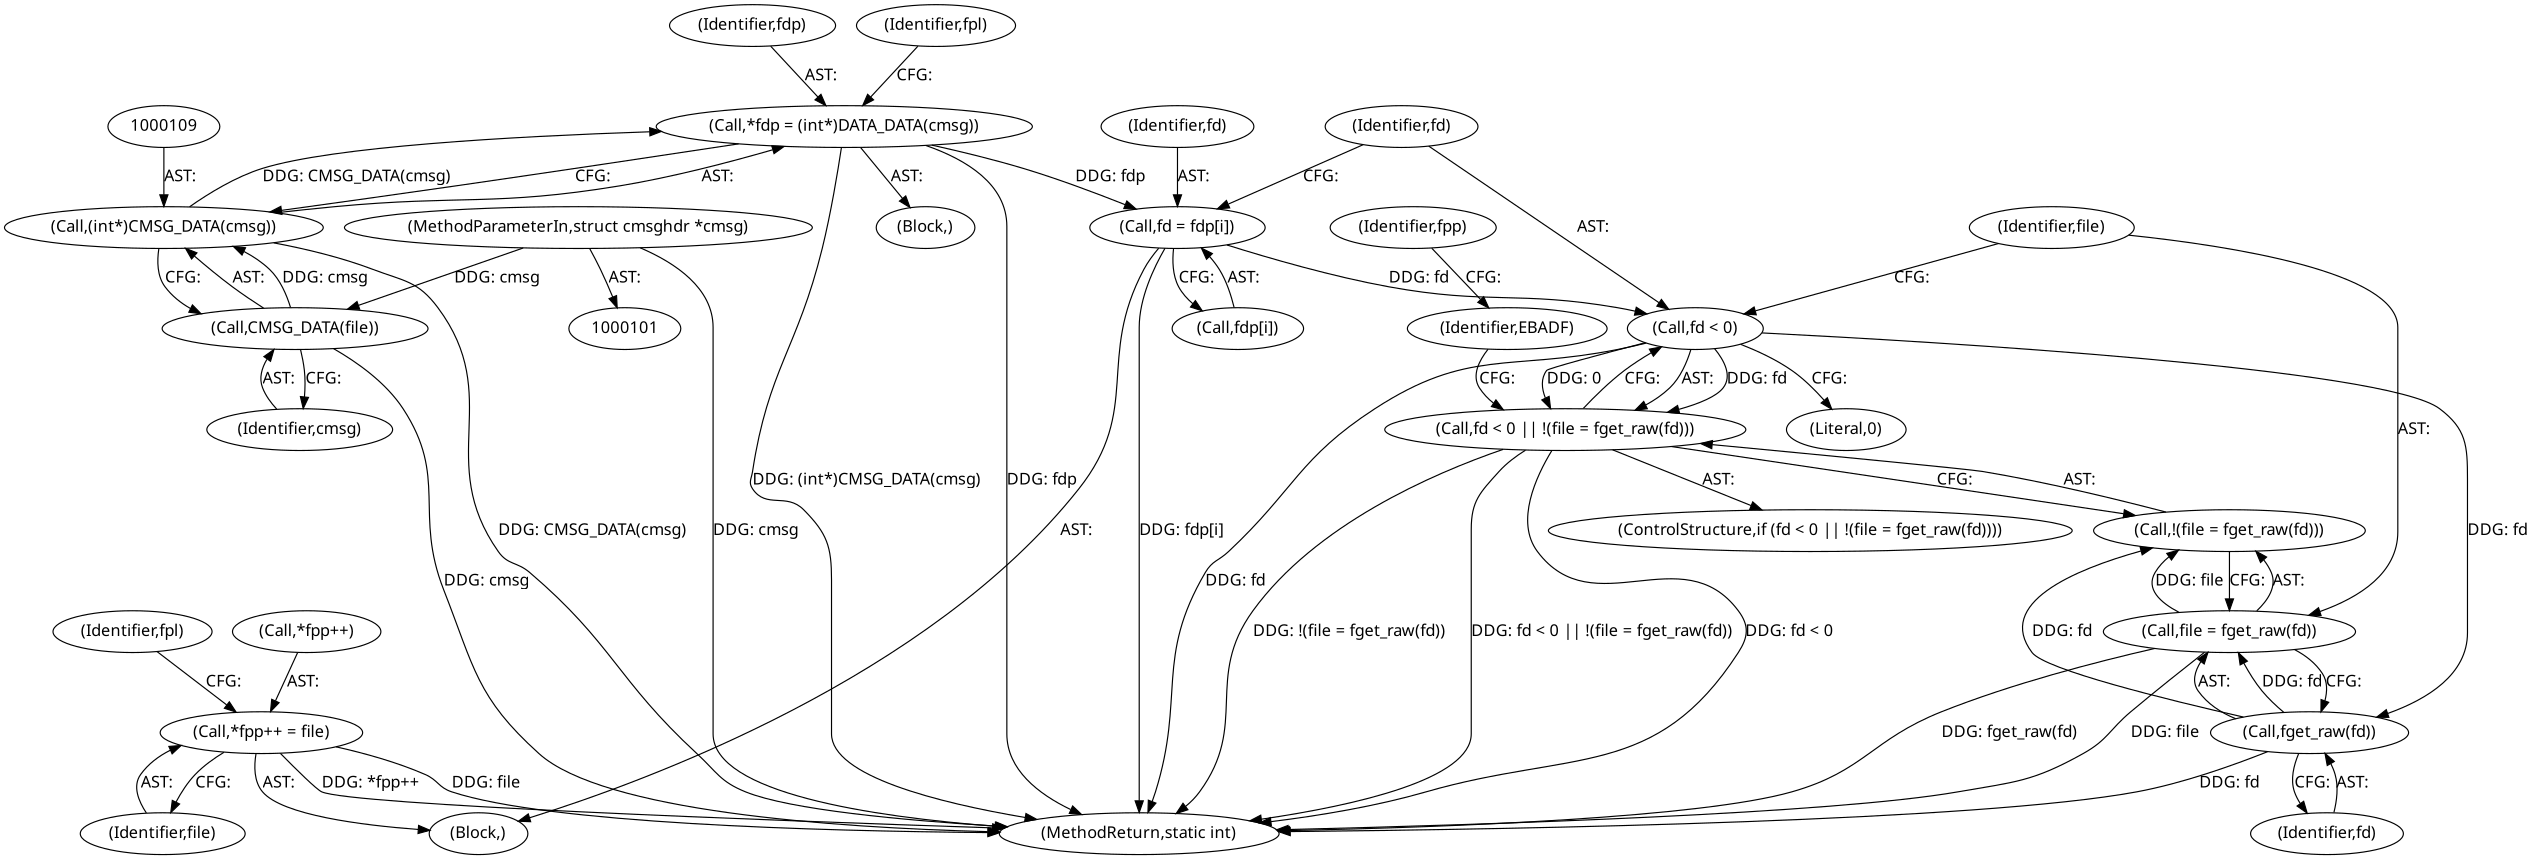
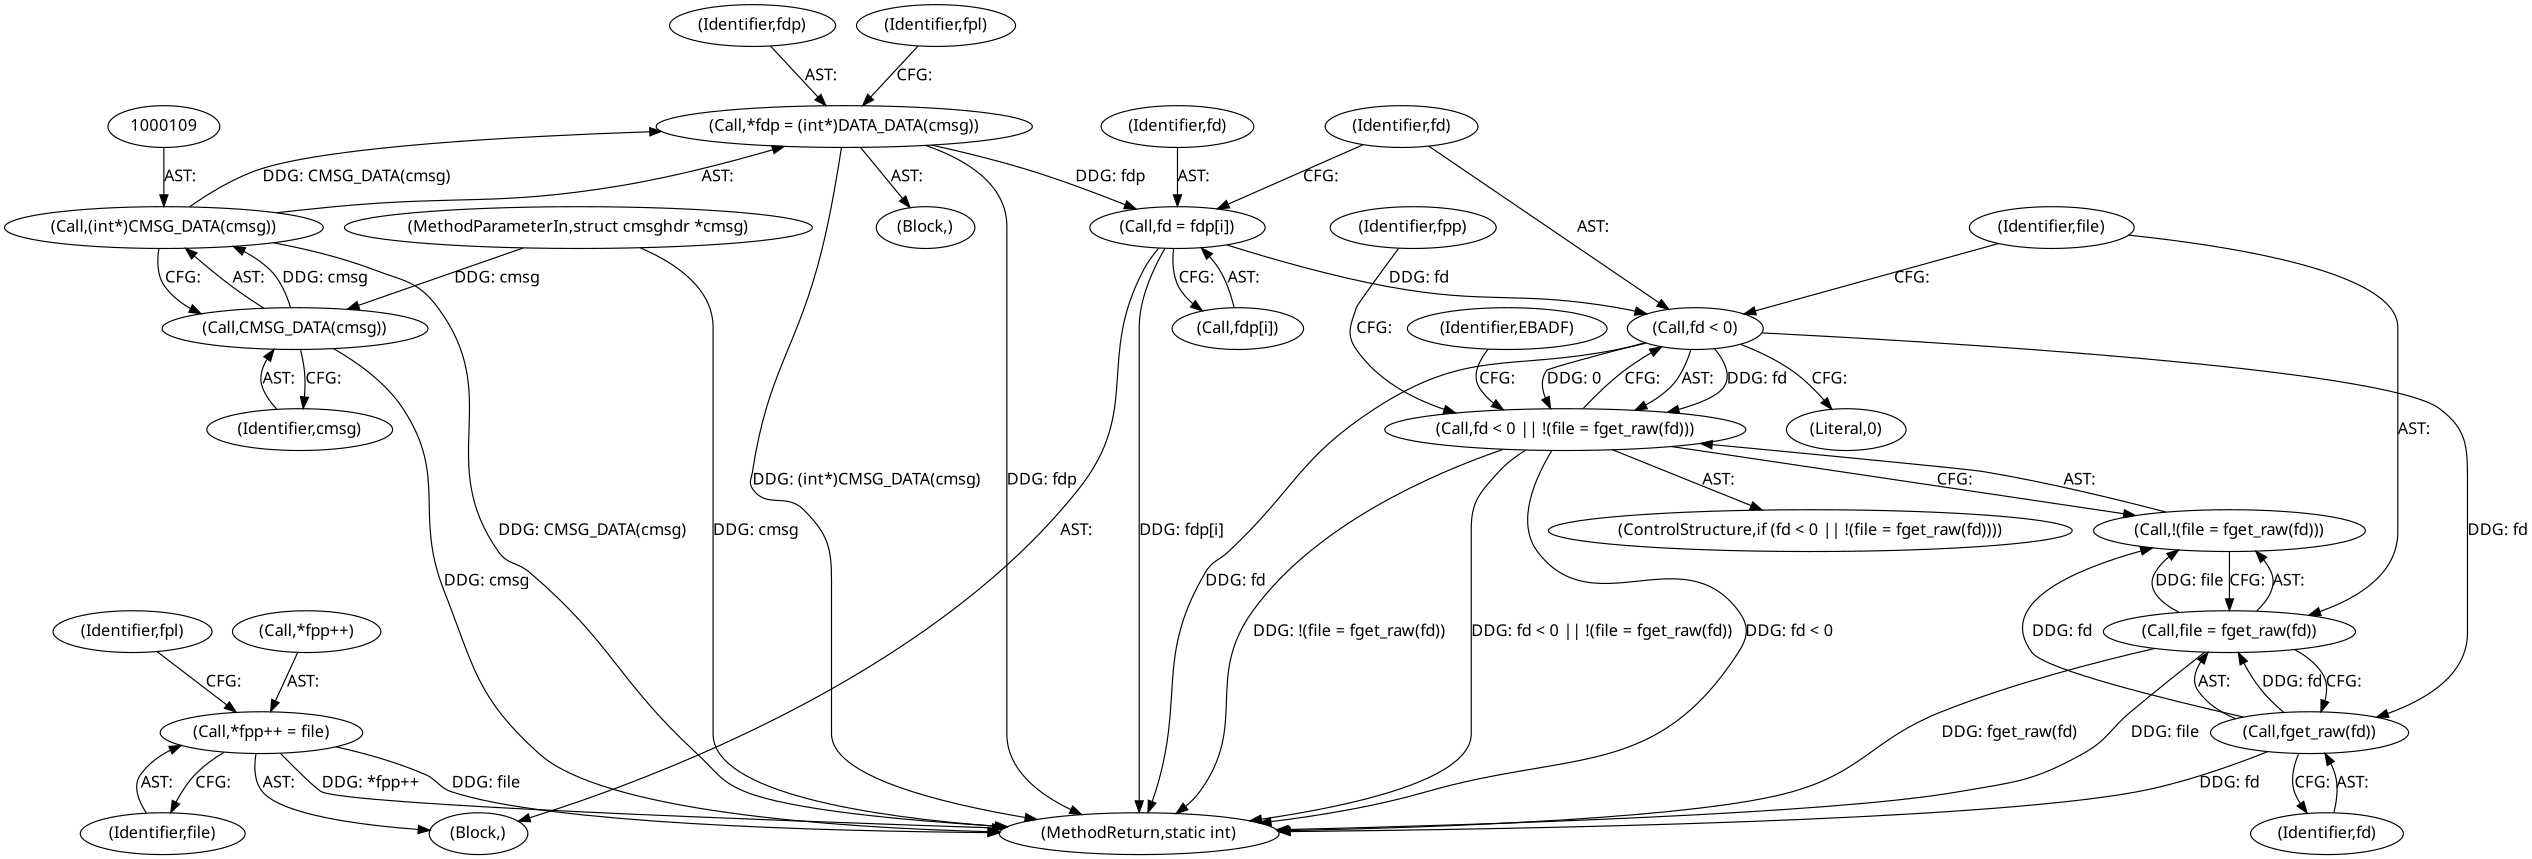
edge "(Call,*fdp = (int*)DATA_DATA(cmsg))" -> "(Call,(int*)CMSG_DATA(cmsg))": removed, label "CFG:"
edge "(Identifier,fpp)" -> "(Identifier,EBADF)": now "(Identifier,fpp)" -> "(Call,fd < 0 || !(file = fget_raw(fd)))"
node "(Call,CMSG_DATA(file))": label "(Call,CMSG_DATA(file))" -> "(Call,CMSG_DATA(cmsg))"
node "1000101": removed
